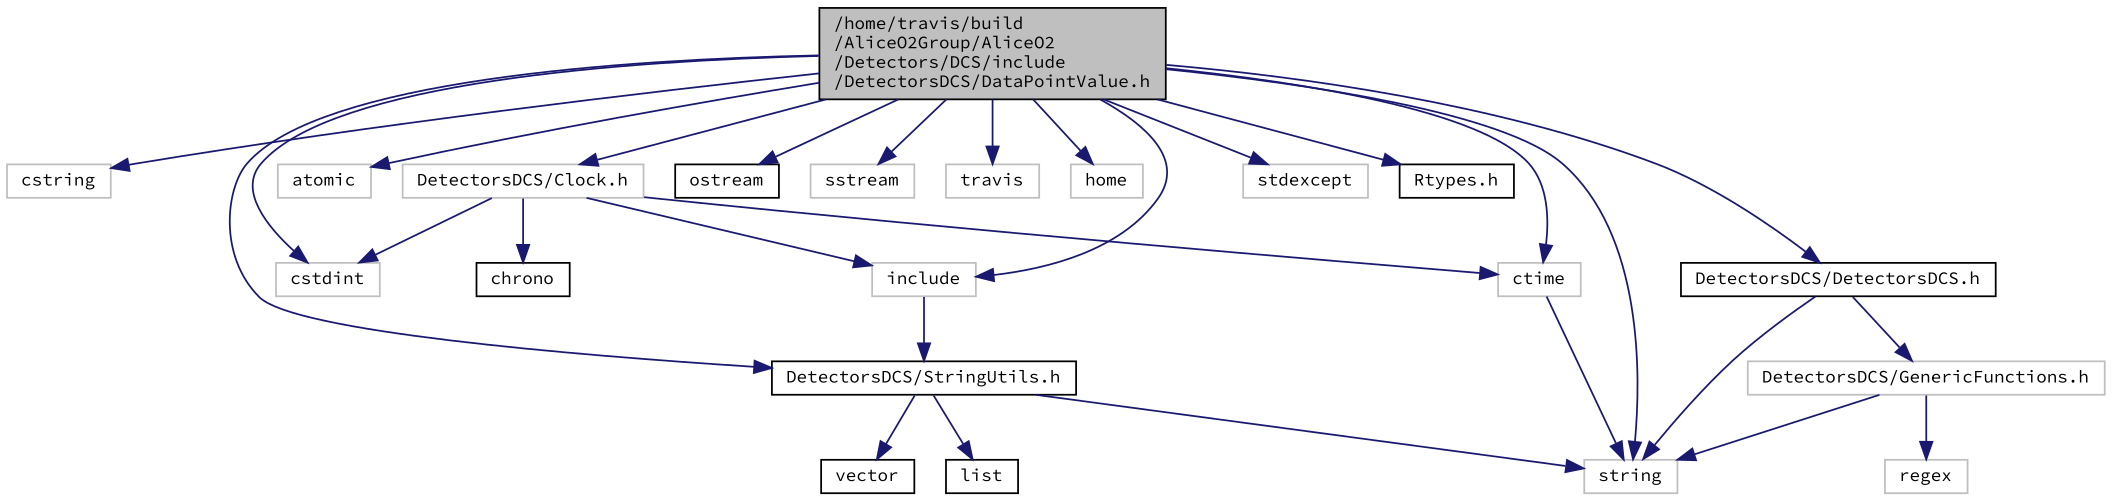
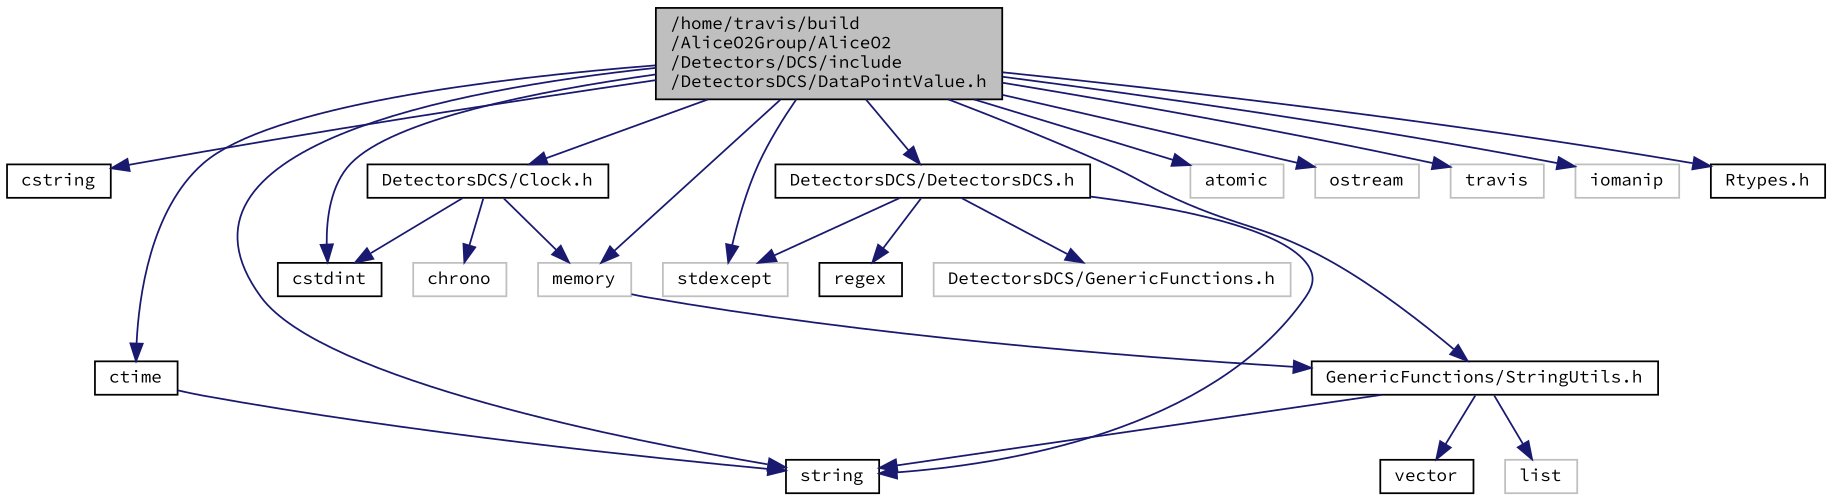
node "cstring": color grey75 -> black
node "DetectorsDCS/Clock.h": color grey75 -> black
node "ostream": color black -> grey75
node "sstream": removed
node "home": label "home" -> "iomanip"
edge "DetectorsDCS/DetectorsDCS.h" -> "stdexcept": added
edge "DetectorsDCS/Clock.h" -> "ctime": removed
node "cstdint": color grey75 -> black
node "chrono": color black -> grey75
node "include": label "include" -> "memory"
node "ctime": color grey75 -> black
node "DetectorsDCS/StringUtils.h": label "DetectorsDCS/StringUtils.h" -> "GenericFunctions/StringUtils.h"
edge "DetectorsDCS/GenericFunctions.h" -> "regex": now "DetectorsDCS/DetectorsDCS.h" -> "regex"
edge "DetectorsDCS/GenericFunctions.h" -> "string": removed
node "list": color black -> grey75
node "string": color grey75 -> black
node "regex": color grey75 -> black
